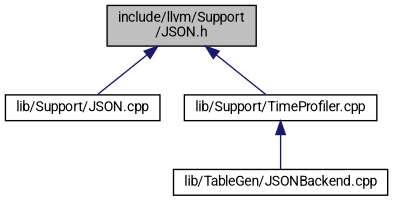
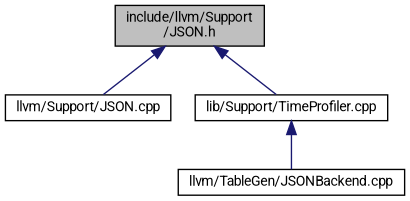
node "lib/Support/JSON.cpp": label "lib/Support/JSON.cpp" -> "llvm/Support/JSON.cpp"
node "lib/TableGen/JSONBackend.cpp": label "lib/TableGen/JSONBackend.cpp" -> "llvm/TableGen/JSONBackend.cpp"
